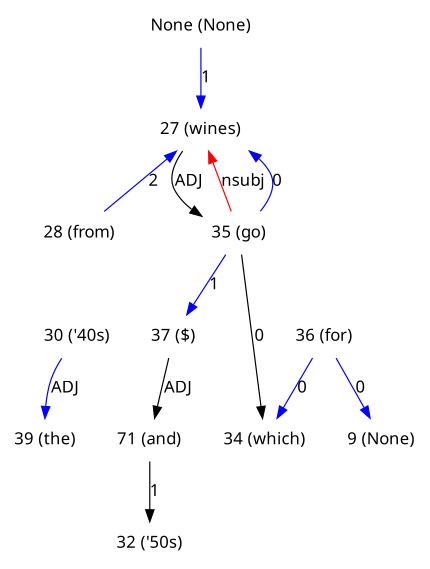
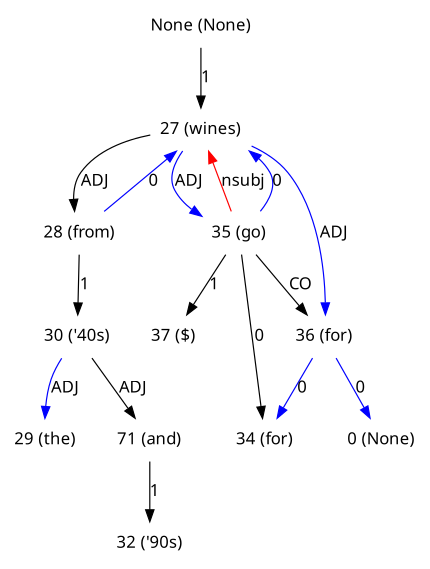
edge "None (None)" -> "27 (wines)": color blue -> black
edge "27 (wines)" -> "28 (from)": added, label "ADJ"
edge "28 (from)" -> "27 (wines)": label "2" -> "0"
edge "27 (wines)" -> "35 (go)": color black -> blue
edge "27 (wines)" -> "36 (for)": added, label "ADJ"
edge "28 (from)" -> "30 ('40s)": added, label "1"
edge "35 (go)" -> "37 ($)": color blue -> black
edge "35 (go)" -> "36 (for)": added, label "CO"
edge "37 ($)" -> "71 (and)": now "30 ('40s)" -> "71 (and)"
node "39 (the)": label "39 (the)" -> "29 (the)"
node "34 (which)": label "34 (which)" -> "34 (for)"
node "9 (None)": label "9 (None)" -> "0 (None)"
node "32 ('50s)": label "32 ('50s)" -> "32 ('90s)"
